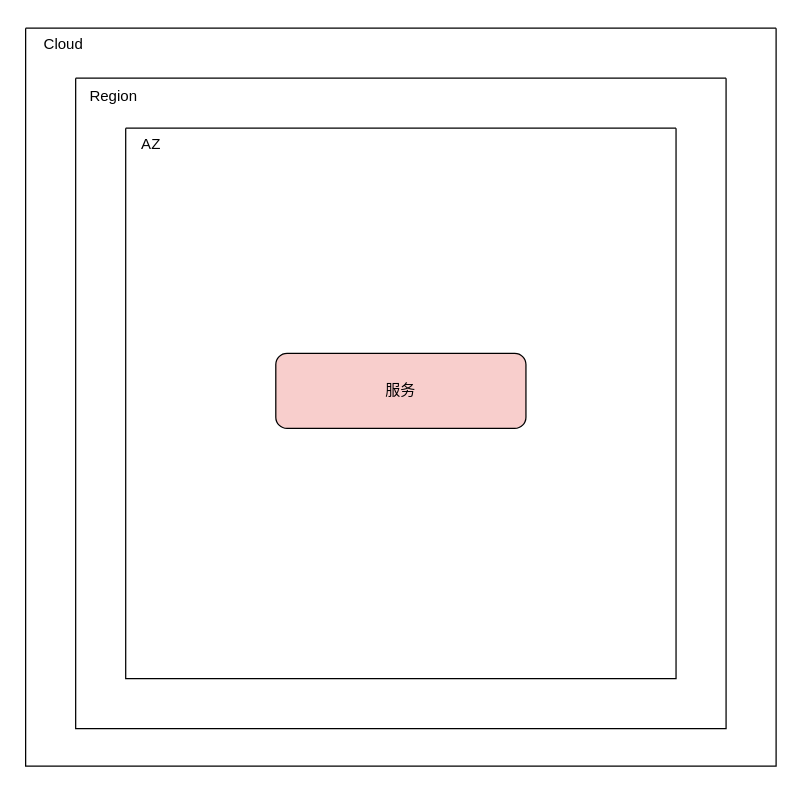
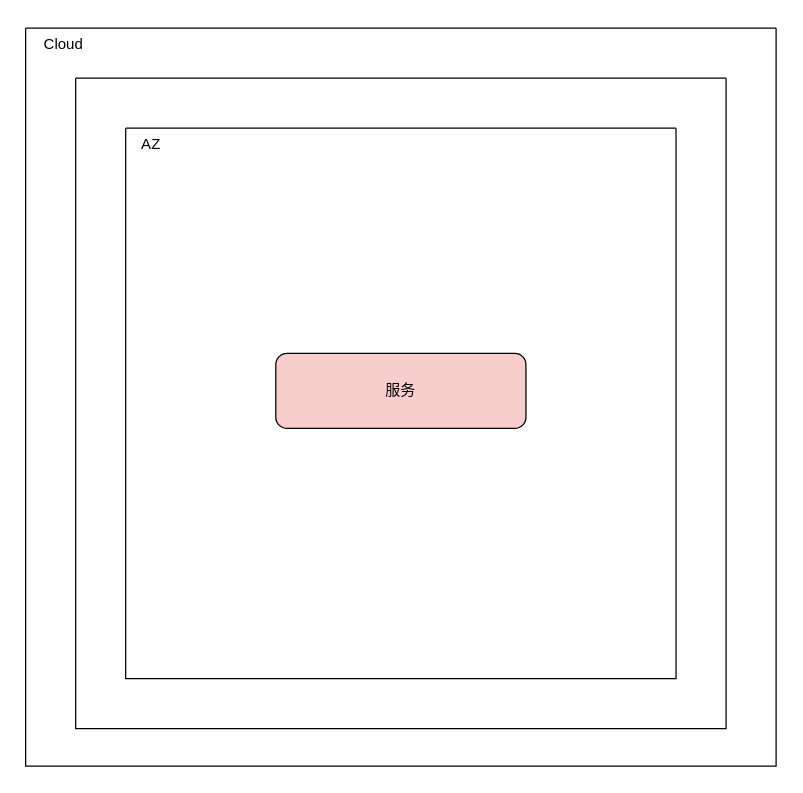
node "Region": removed
